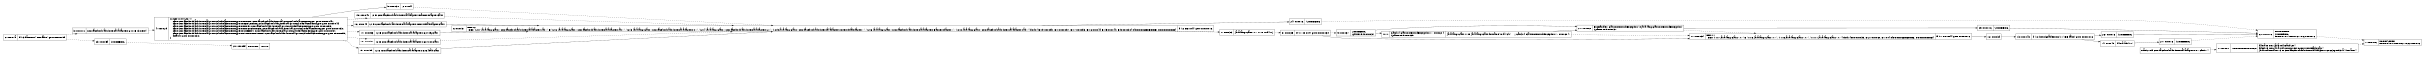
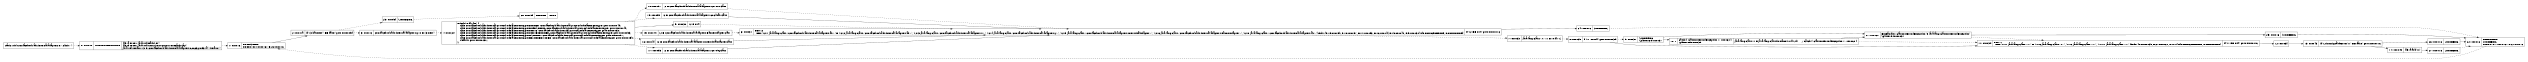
edge "1: 0x0016" -> "2: 0x001a": added
node "0: 0x0000": text "MTH_ENTER_BLOCK" -> "MTH_ENTER_INLINE"
